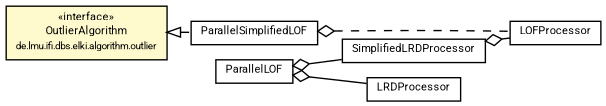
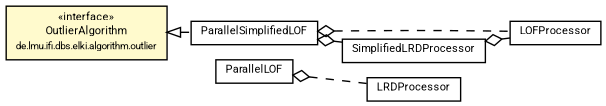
edge "SimplifiedLRDProcessor" -> "ParallelLOF": now "SimplifiedLRDProcessor" -> "ParallelSimplifiedLOF"
edge "LRDProcessor" -> "ParallelLOF": style solid -> dashed
